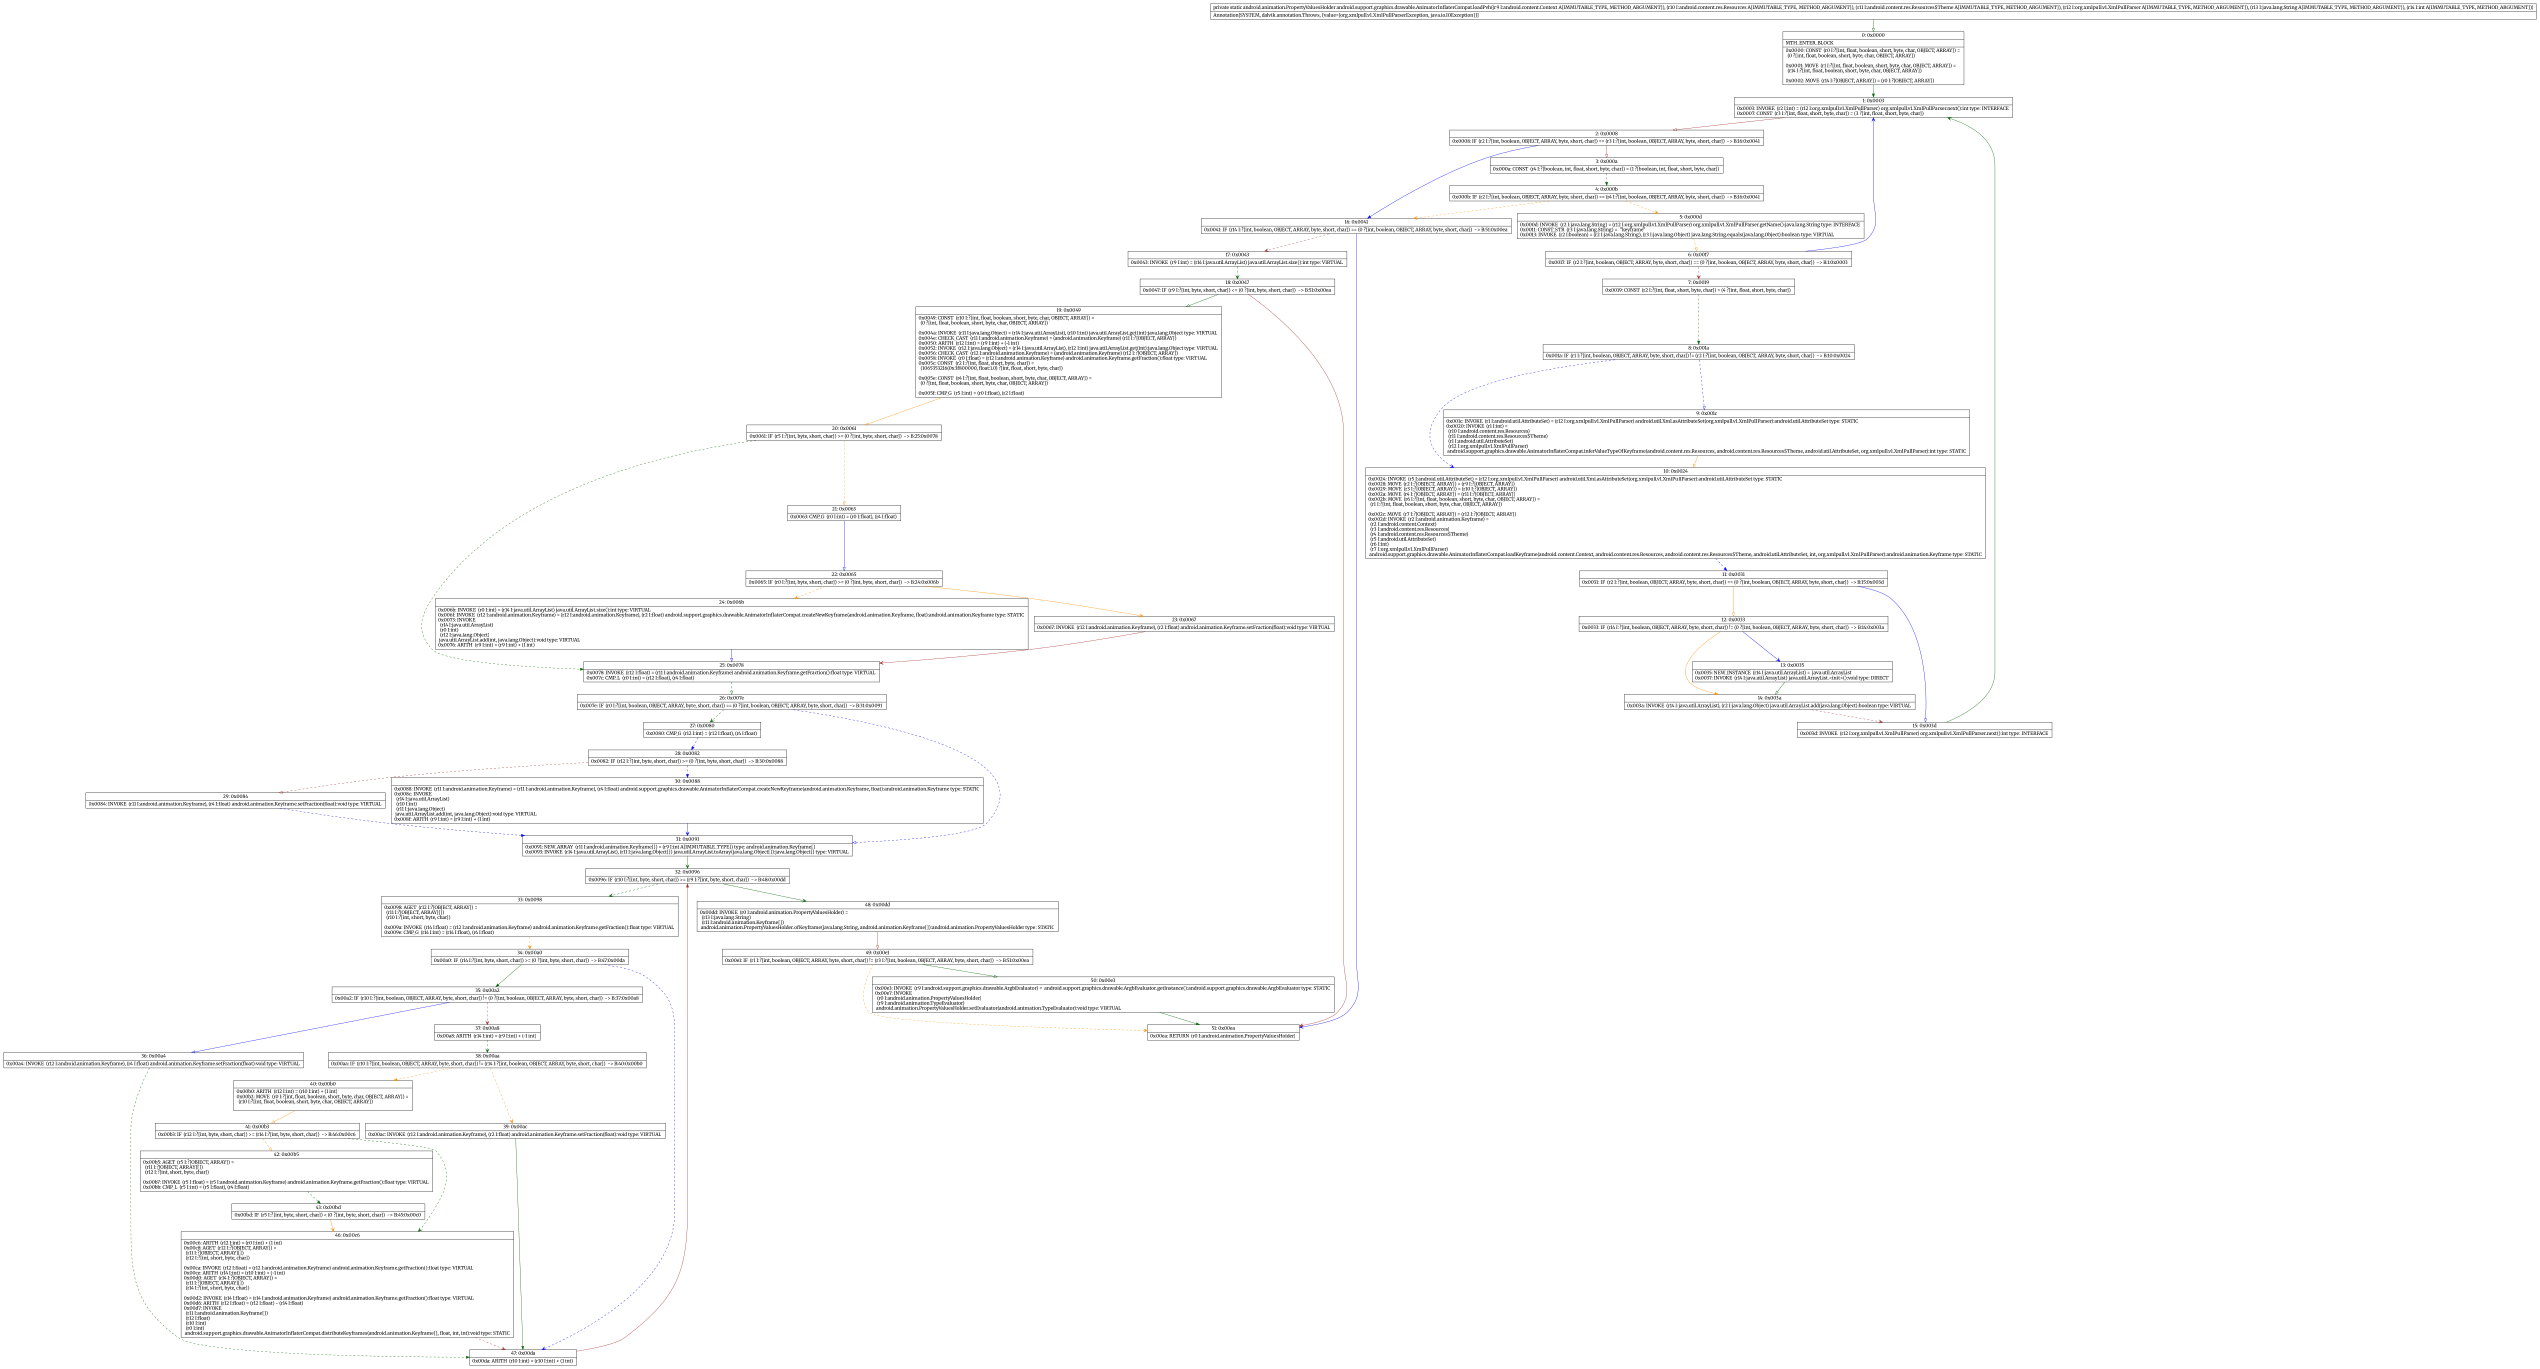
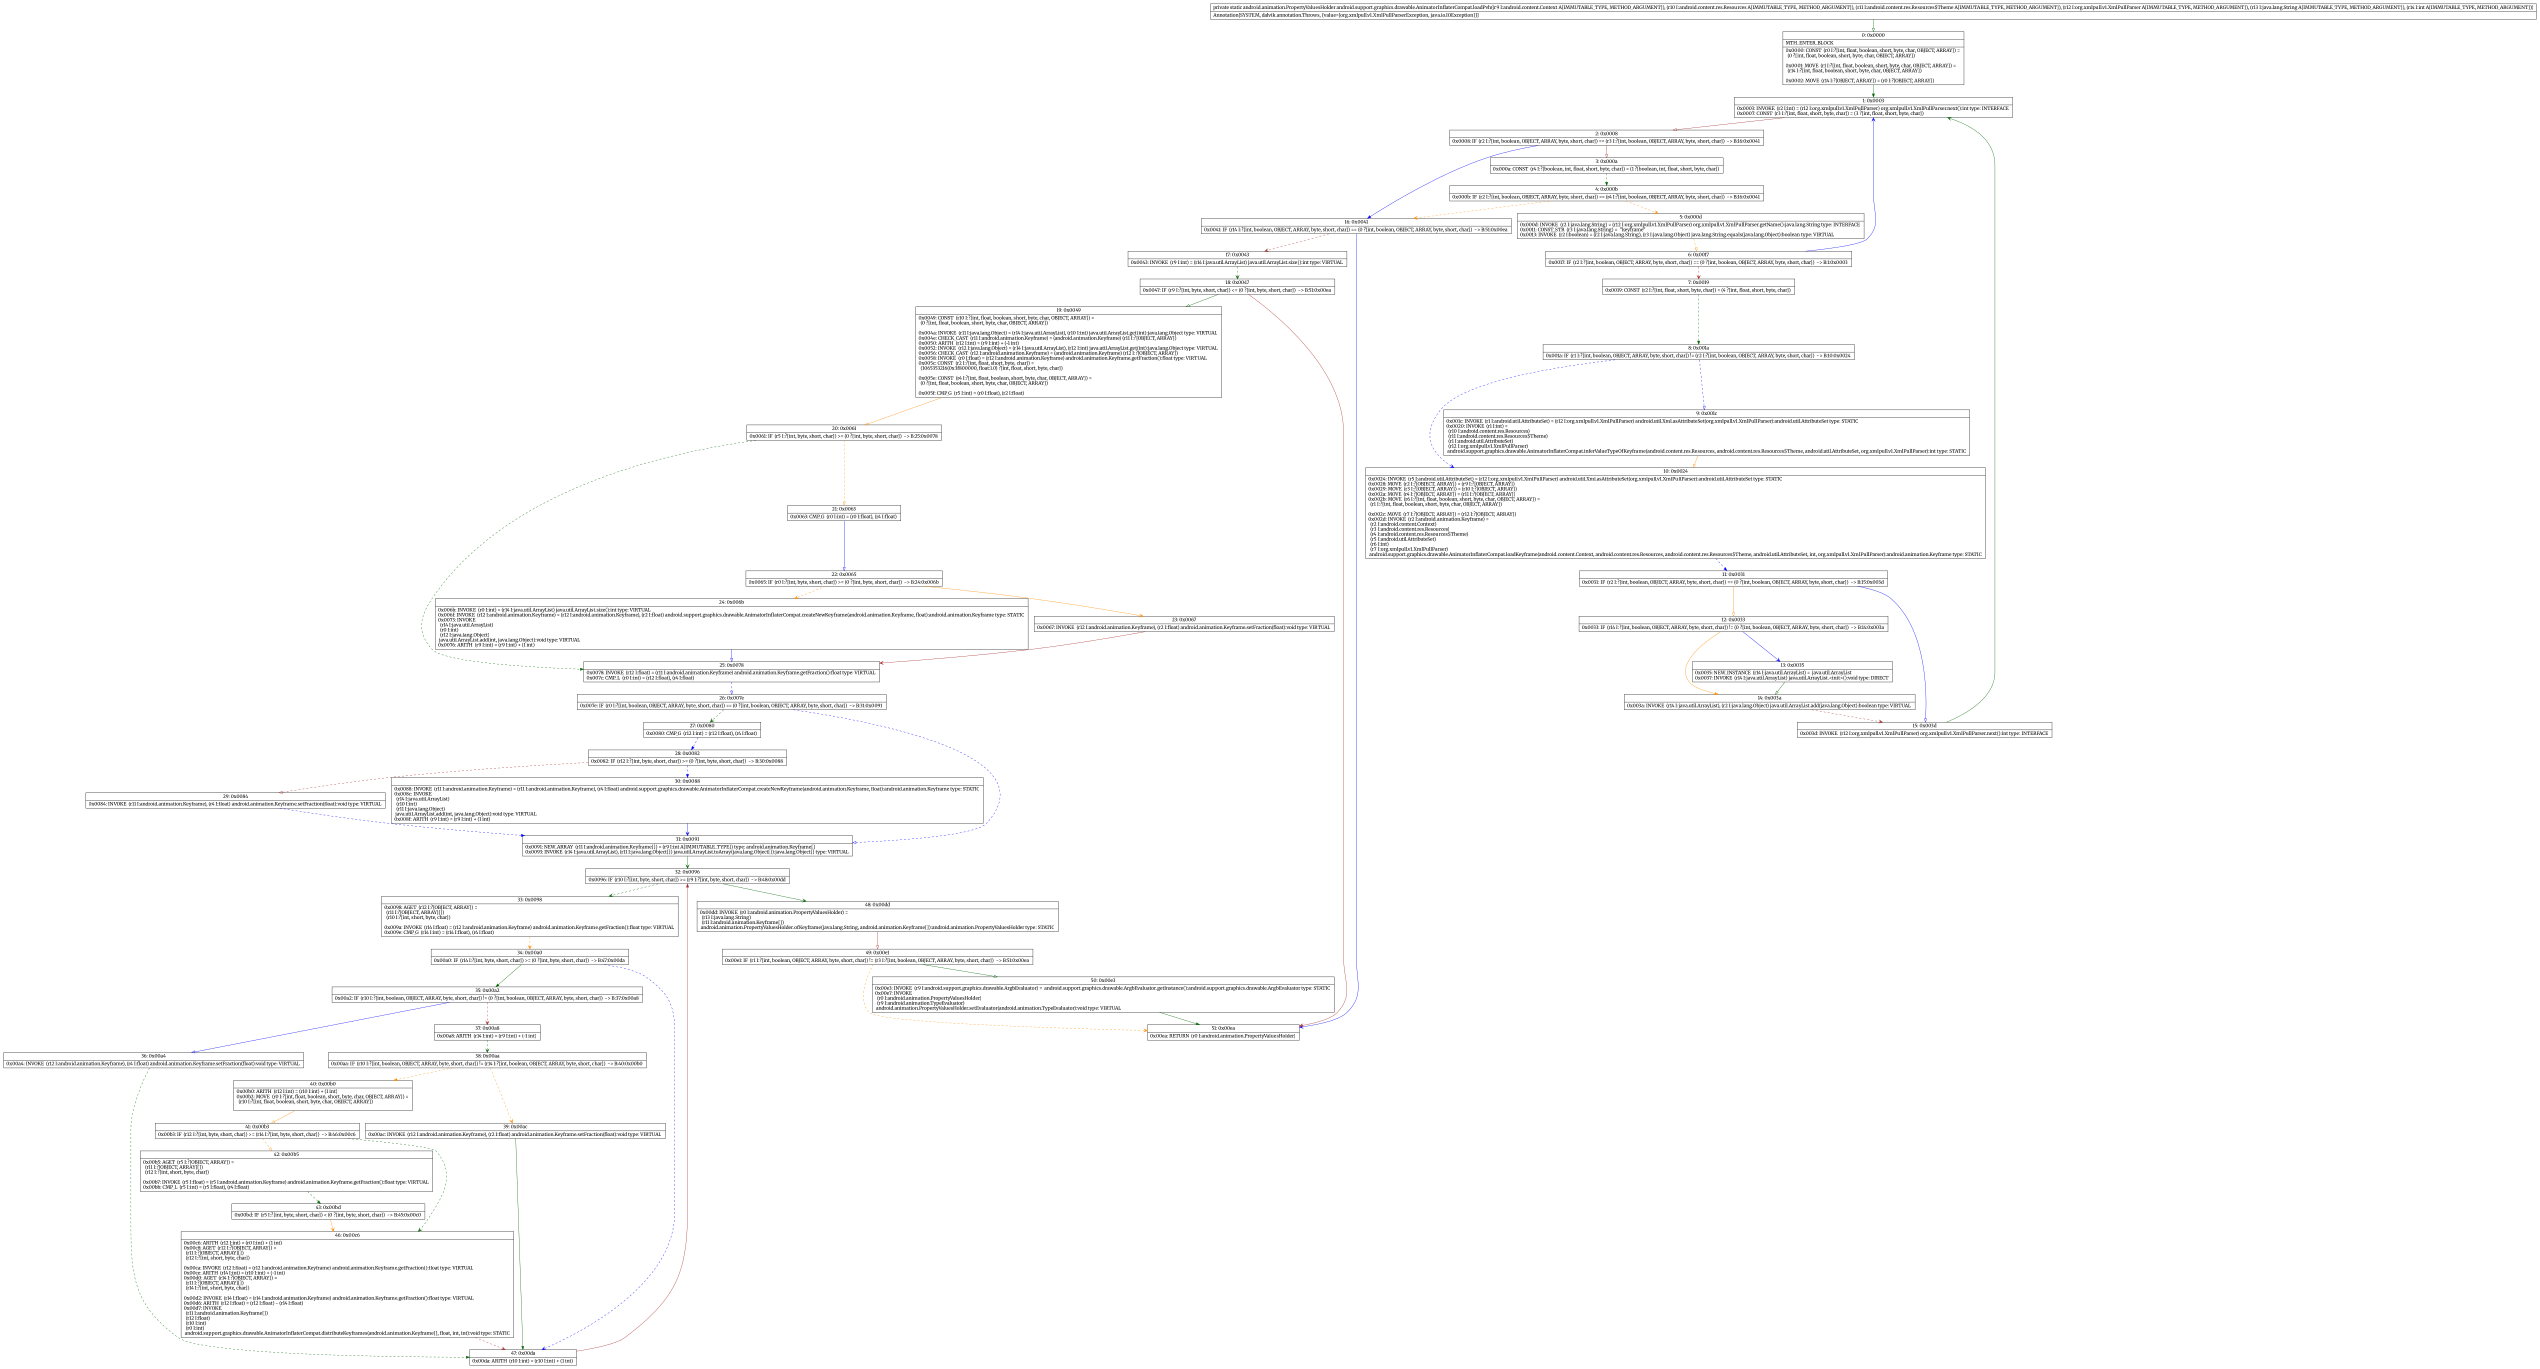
edge "25: 0x0078" -> "26: 0x007e": color darkgreen -> blue
